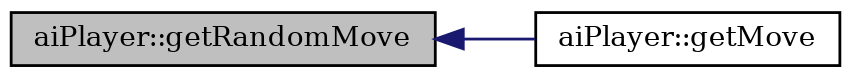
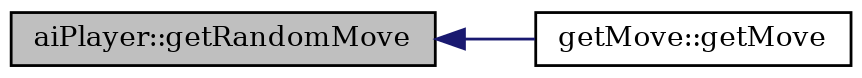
node "aiPlayer::getMove": label "aiPlayer::getMove" -> "getMove::getMove"
